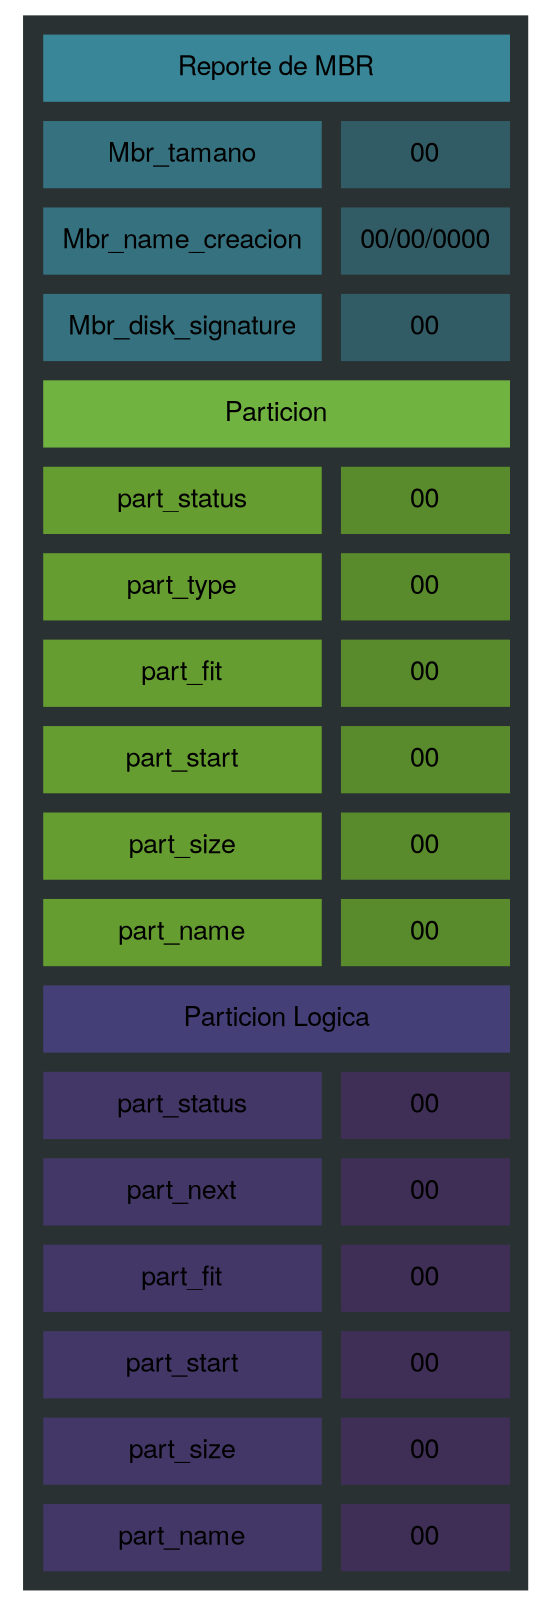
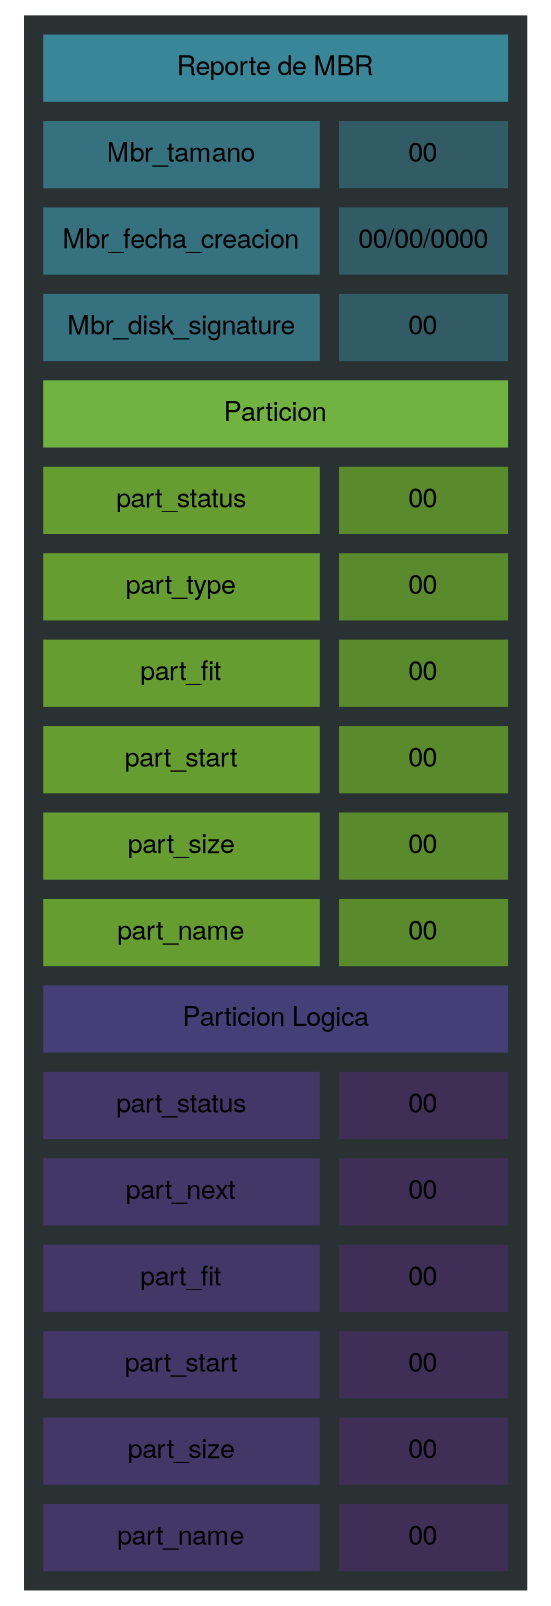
node "Reporte de MBR": text "Mbr_name_creacion" -> "Mbr_fecha_creacion"
